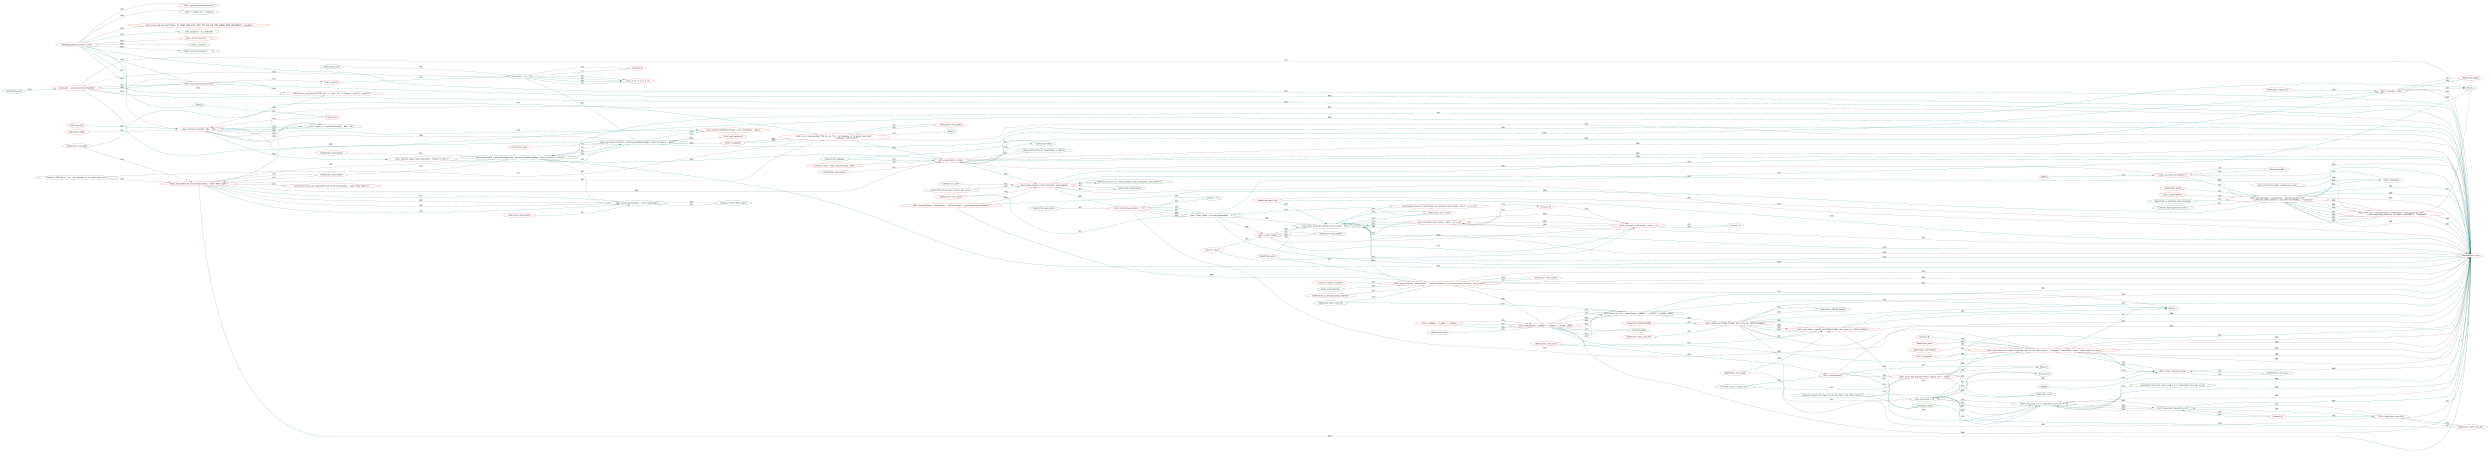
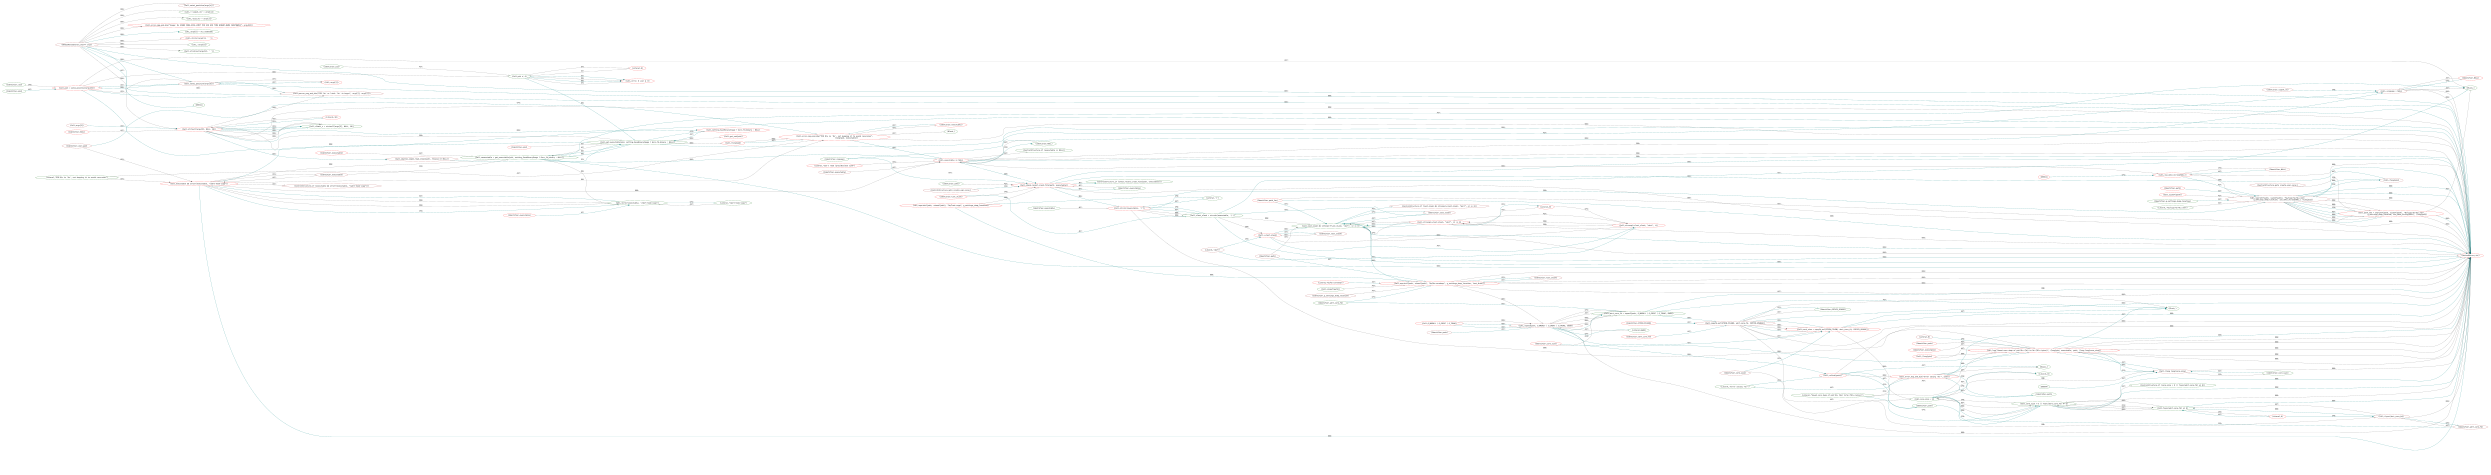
node "(Call,*pid_str = argv[3])": added
edge "(Call,argv[3])" -> "(Call,pid <= 0)": now "(Call,argv[3])" -> "(Call,xatoi_positive(argv[3]))"
node "(Identifier,uid)": added
edge "1000141" -> "(Literal,10)": now "(Call,strtoull(argv[2], NULL, 10))" -> "(Literal,10)"
edge "(Identifier,signame)" -> "(Call,executable == NULL)": now "(Identifier,signame)" -> "(Call,check_recent_crash_file(path, executable))"
node "(Literal,4)": removed
